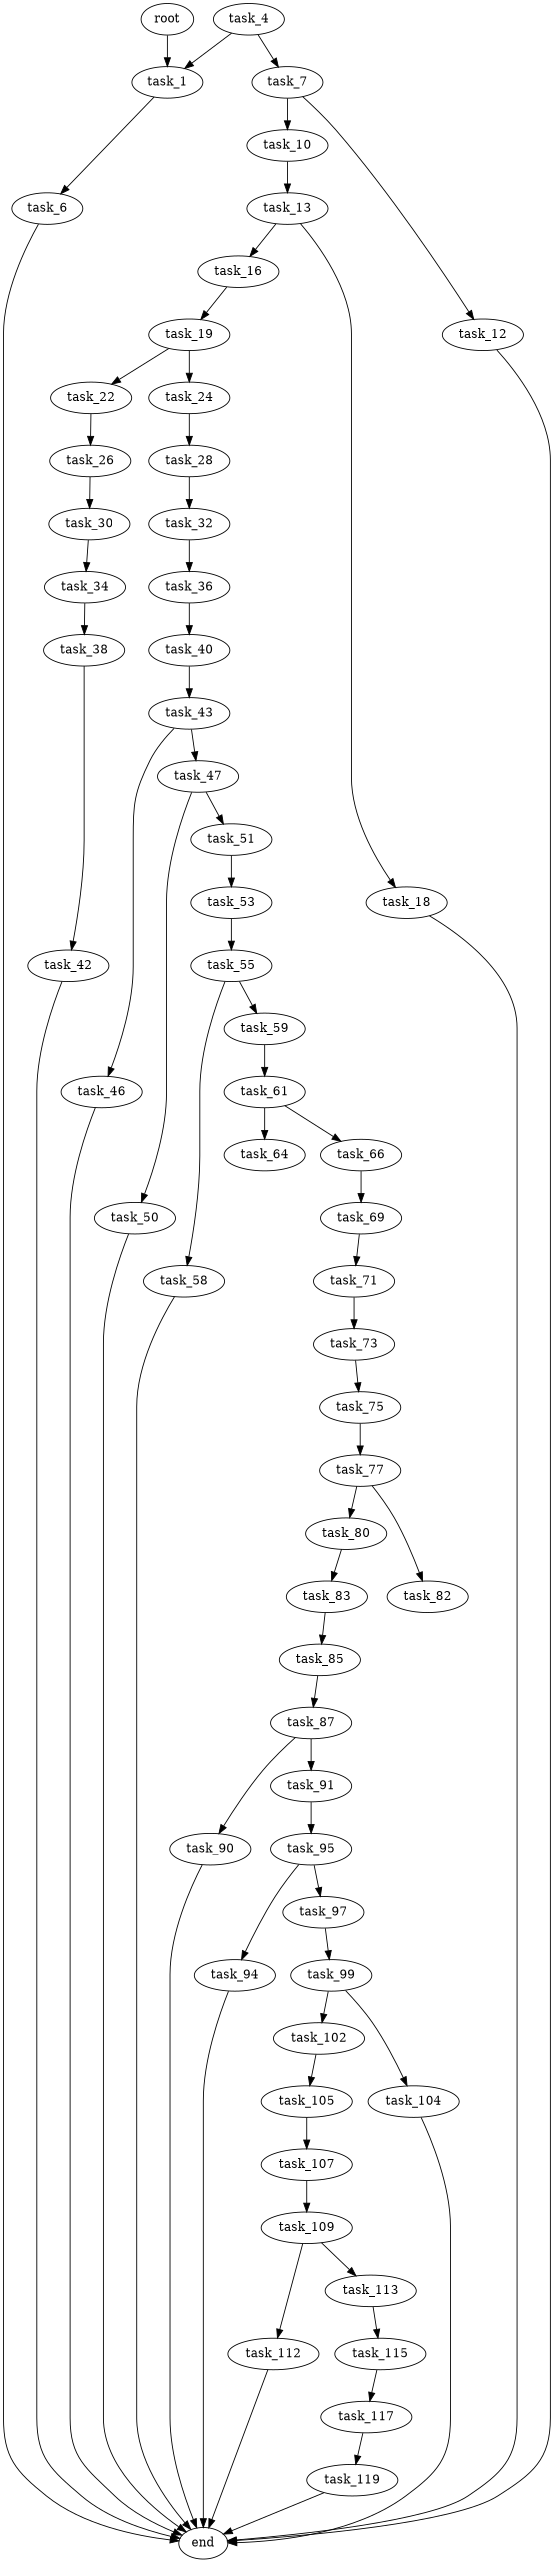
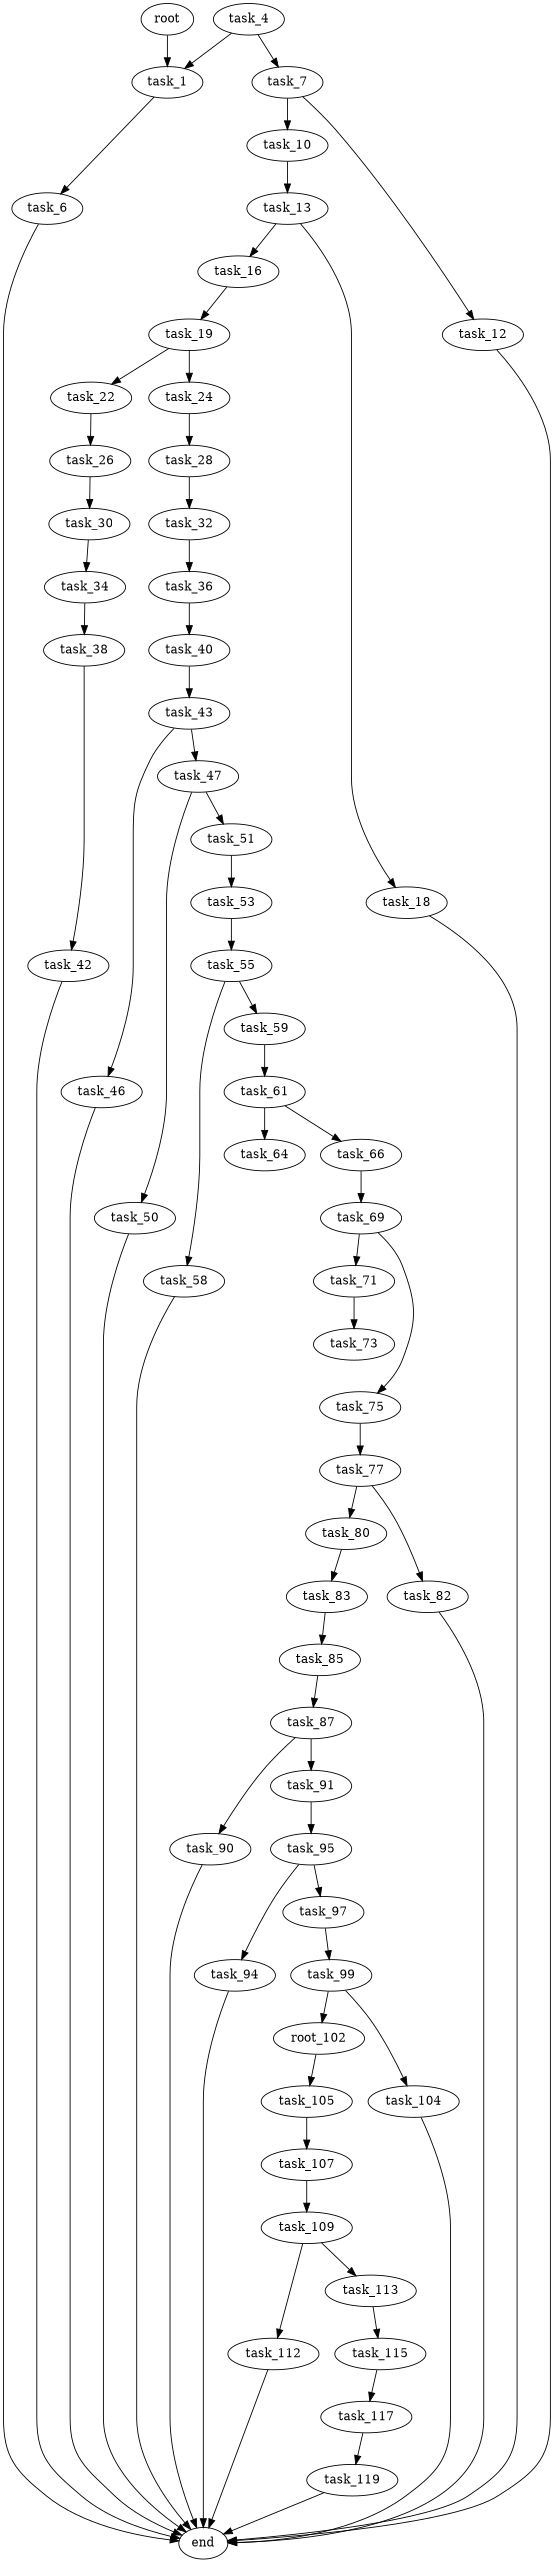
edge "task_73" -> "task_75": now "task_69" -> "task_75"
node "task_102": label "task_102" -> "root_102"
edge "task_82" -> "end": added
